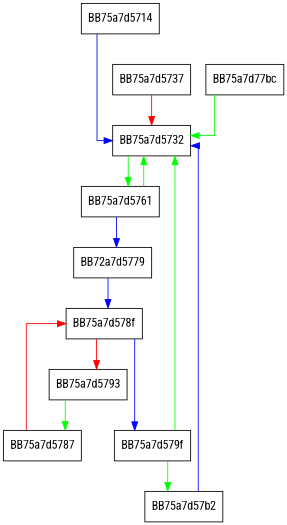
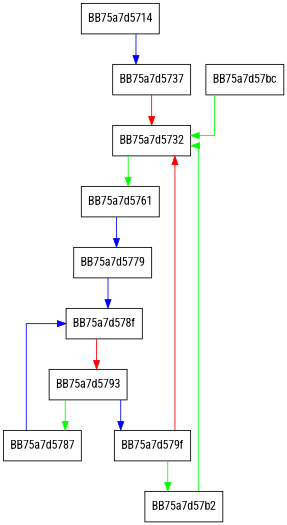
node "BB75a7d77bc": label "BB75a7d77bc" -> "BB75a7d57bc"
edge "BB75a7d5714" -> "BB75a7d5732": now "BB75a7d5714" -> "BB75a7d5737"
edge "BB75a7d5761" -> "BB75a7d5732": removed
node "BB72a7d5779": label "BB72a7d5779" -> "BB75a7d5779"
edge "BB75a7d579f" -> "BB75a7d5732": color green -> red
edge "BB75a7d57b2" -> "BB75a7d5732": color blue -> green
edge "BB75a7d5787" -> "BB75a7d578f": color red -> blue
edge "BB75a7d578f" -> "BB75a7d579f": now "BB75a7d5793" -> "BB75a7d579f"
